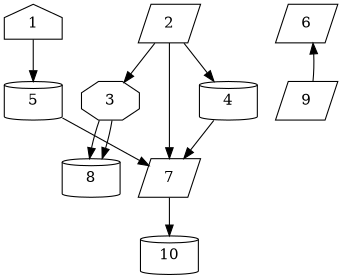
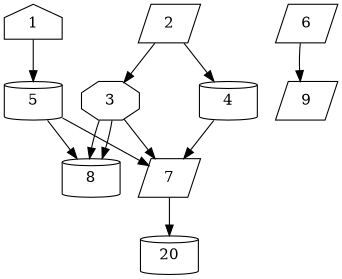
edge "9" -> "6": reversed
edge "2" -> "7": now "3" -> "7"
edge "5" -> "8": added
node "10": label "10" -> "20"
